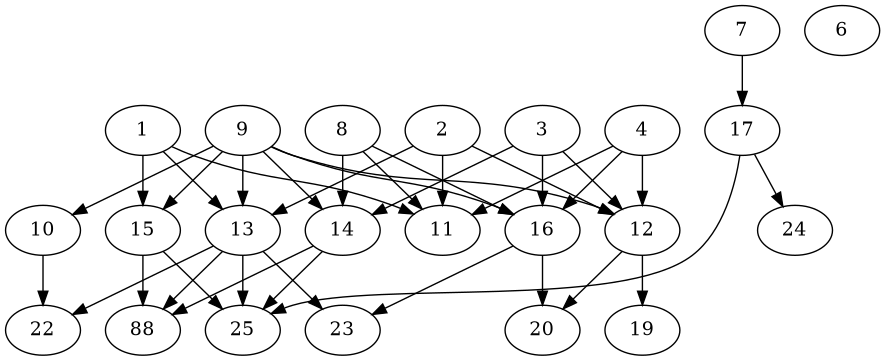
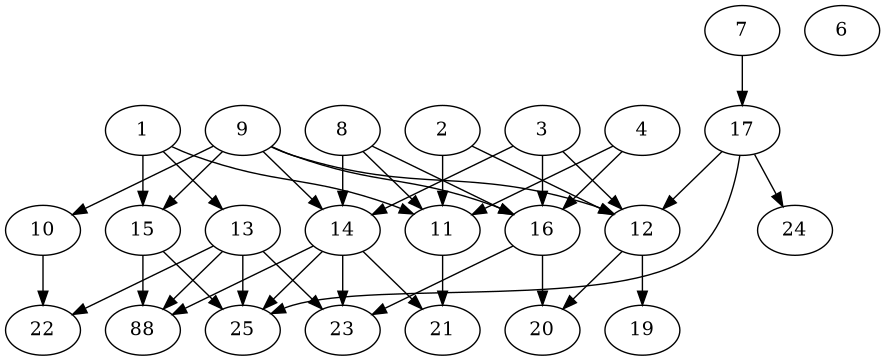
edge "4" -> "12": now "17" -> "12"
edge "2" -> "13": removed
edge "9" -> "13": removed
edge "14" -> "23": added
node "21": added
